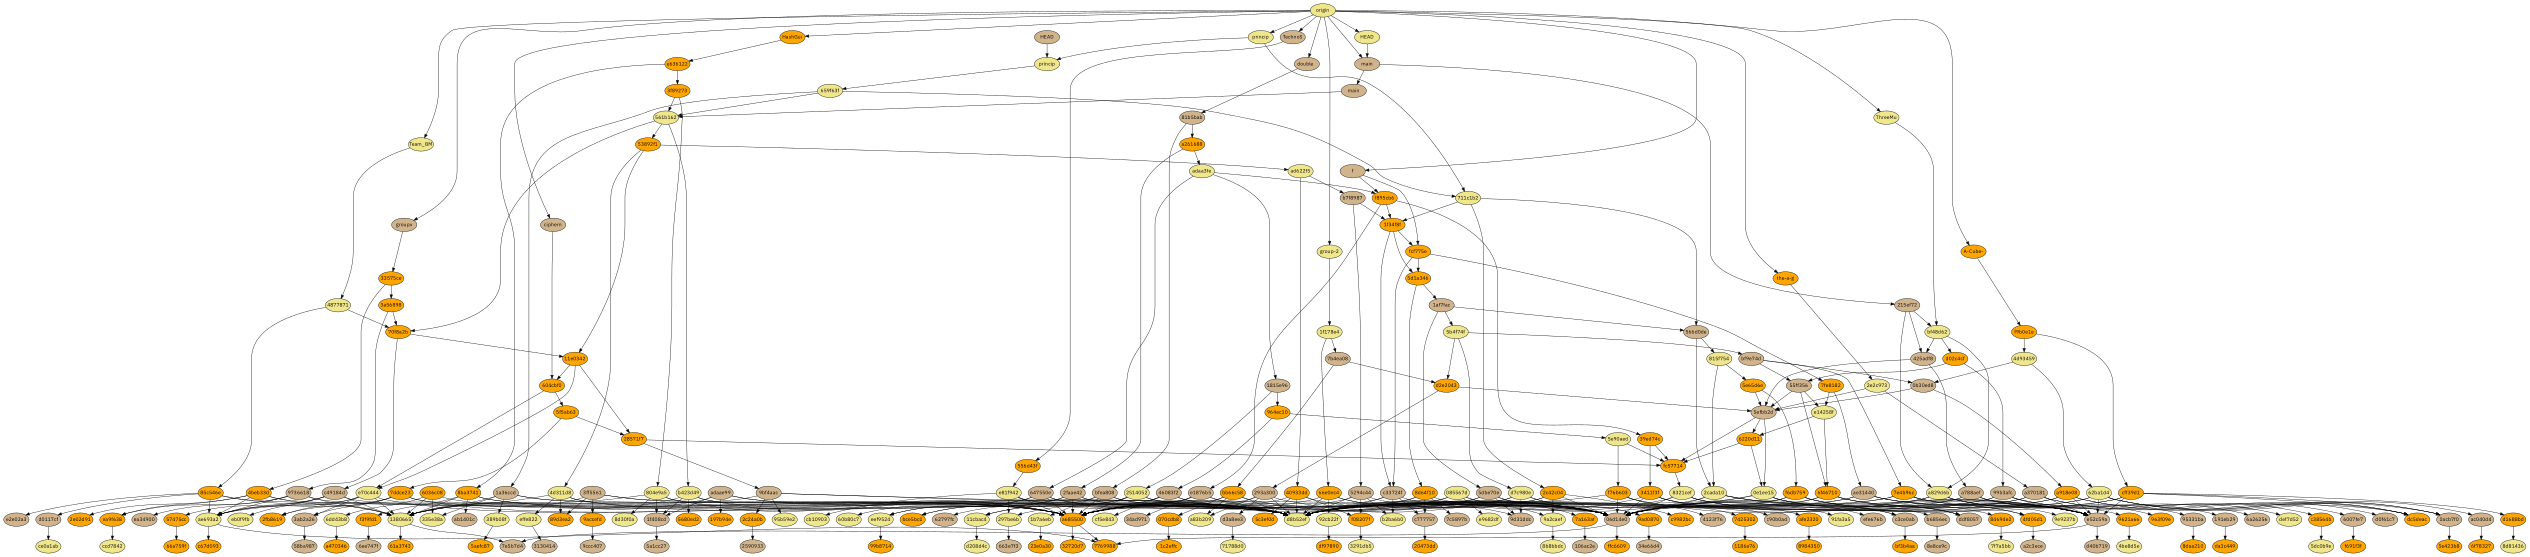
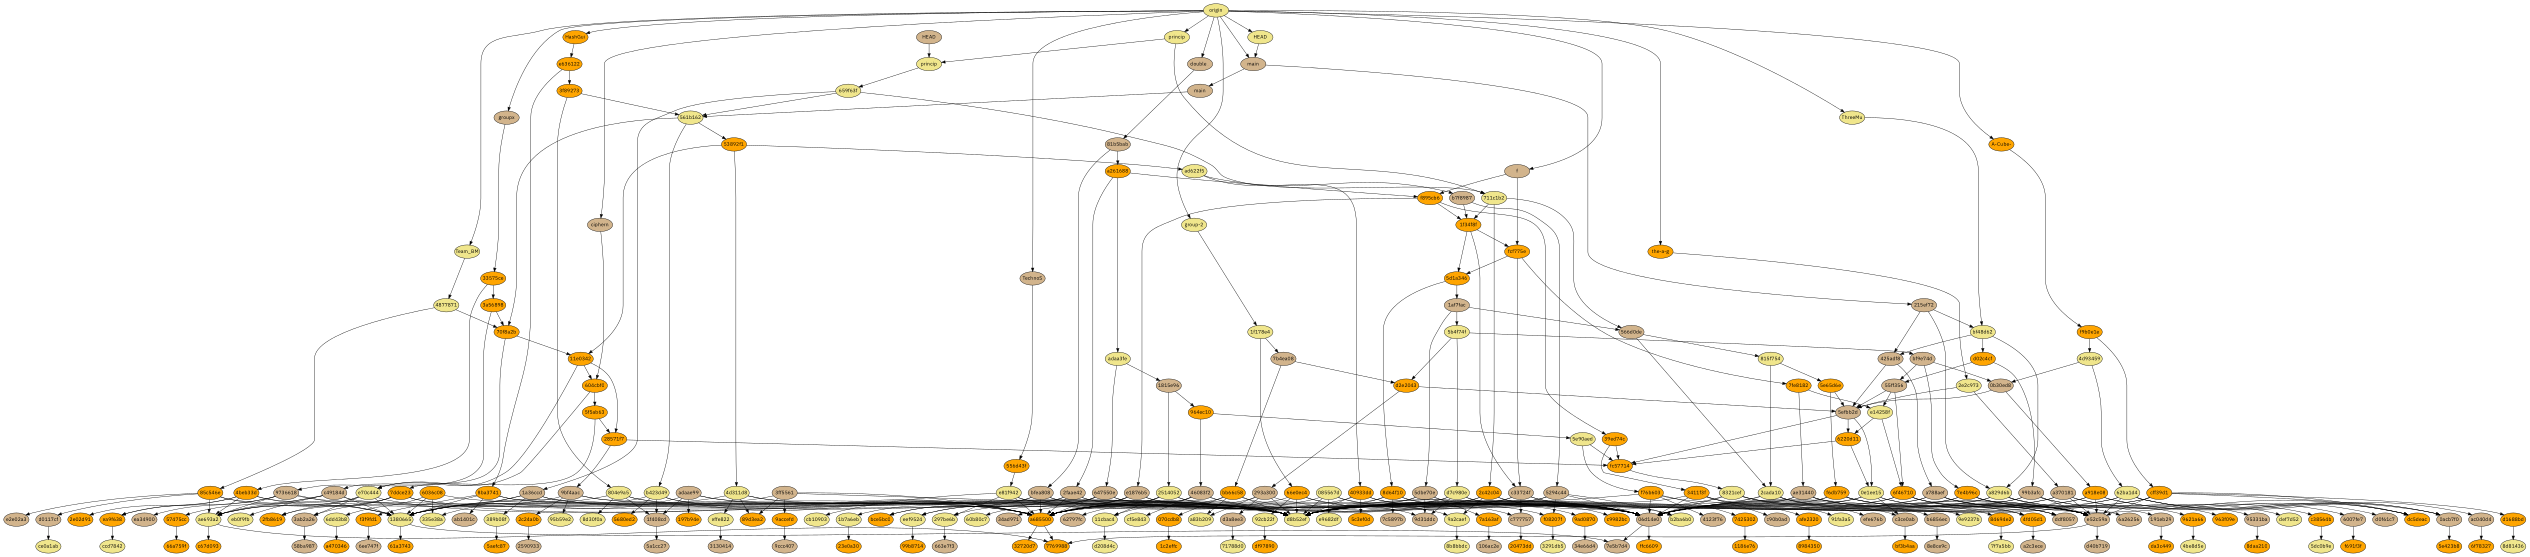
edge "adaa3fe" -> "f895cb6": now "a261688" -> "f895cb6"
